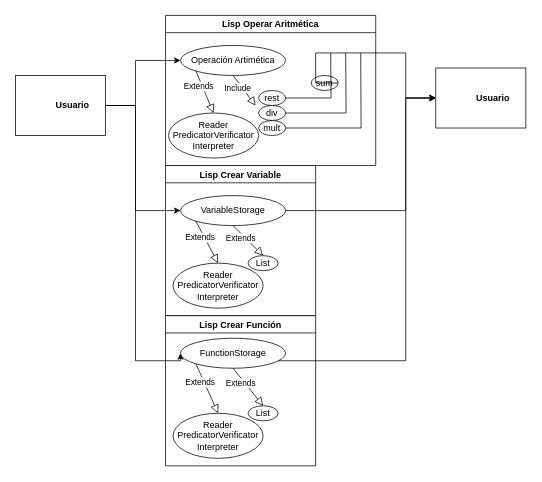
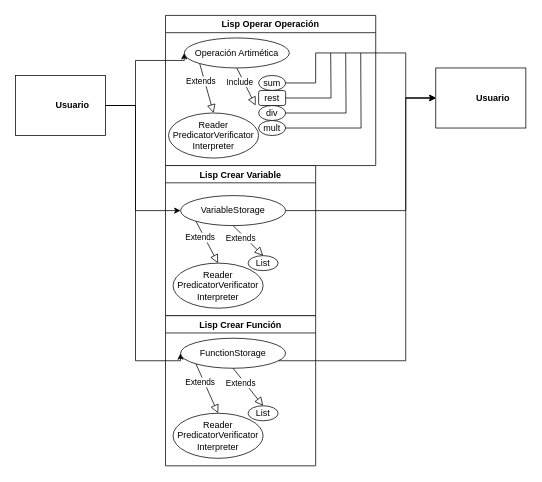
node "Lisp Operar Aritmética": label "Lisp Operar Aritmética" -> "Lisp Operar Operación"
node "Operación Artimética": moved (233, 60) -> (237, 53)
node "sum": moved (324, 83) -> (272, 83)
node "rest": shape ellipse -> rounded rectangle
